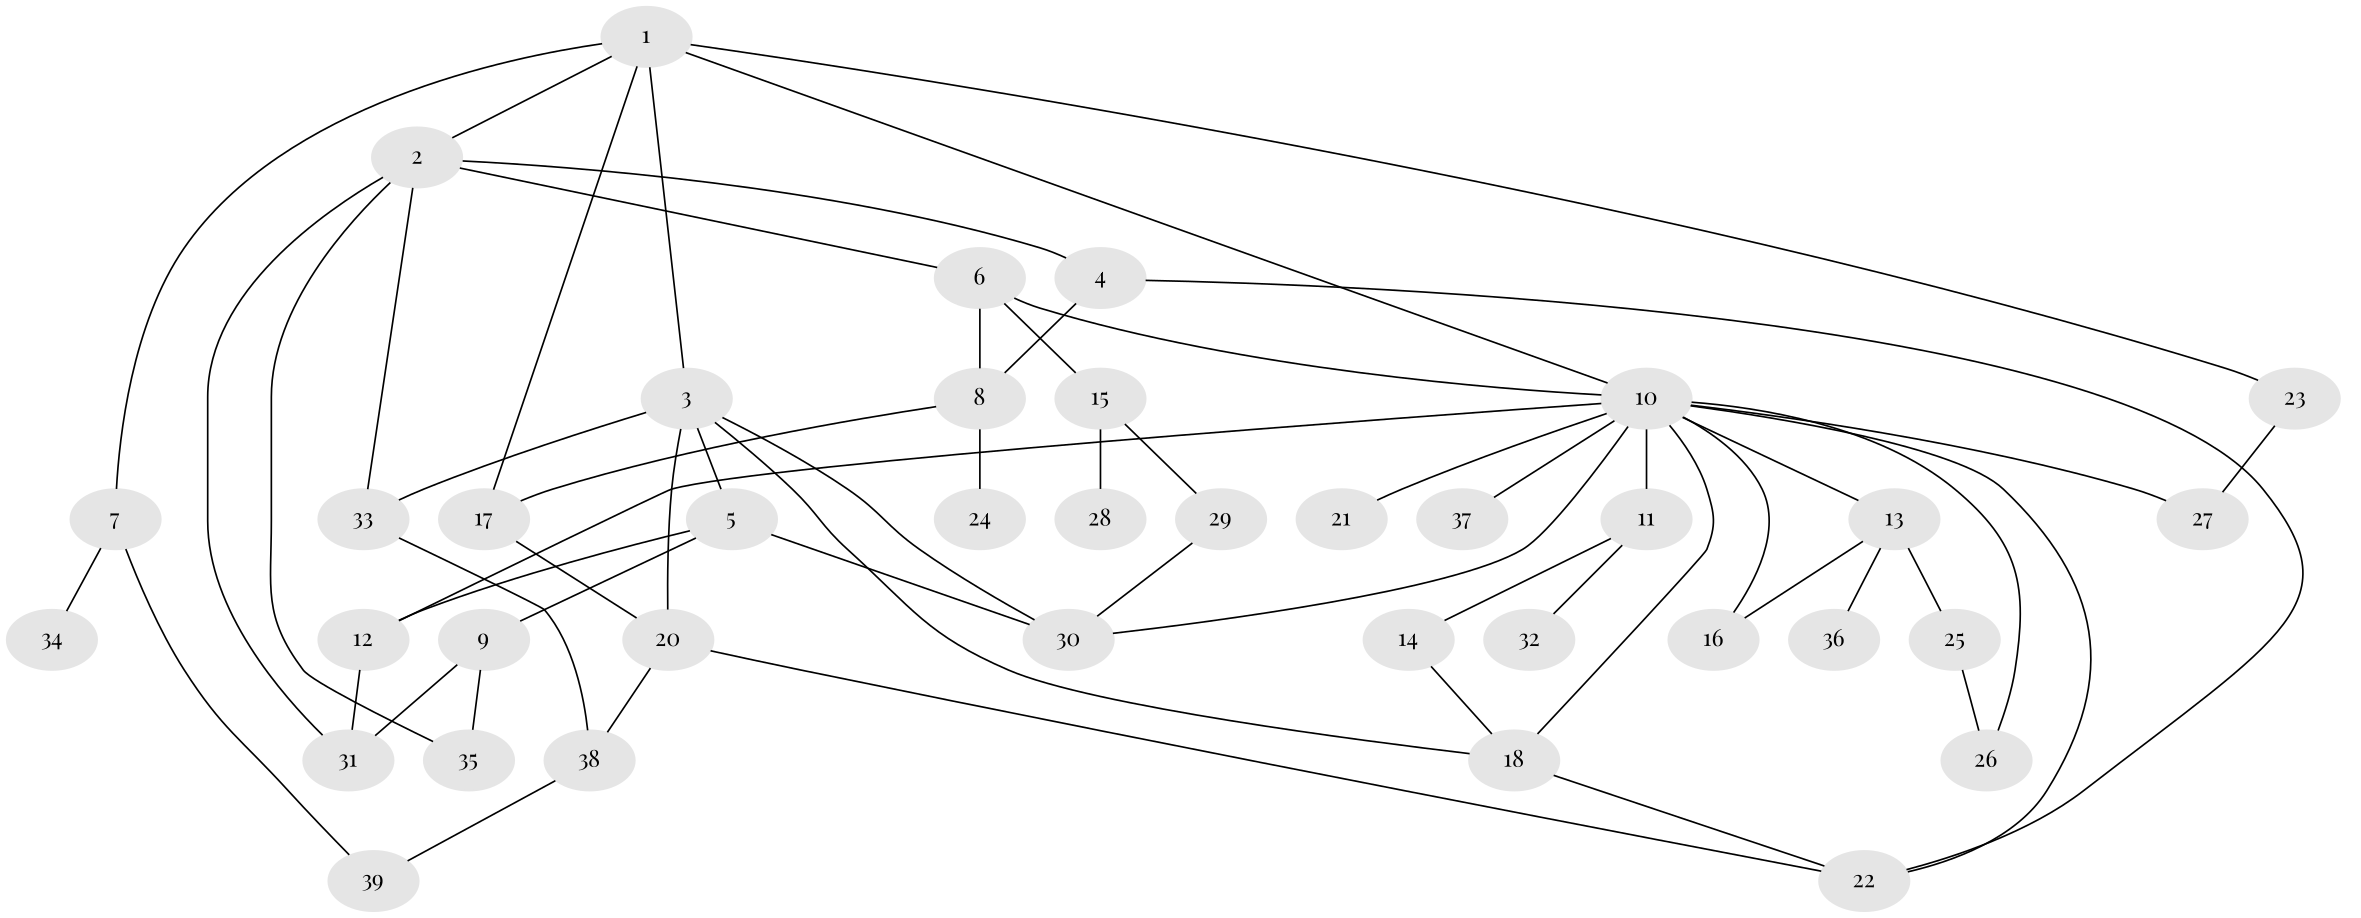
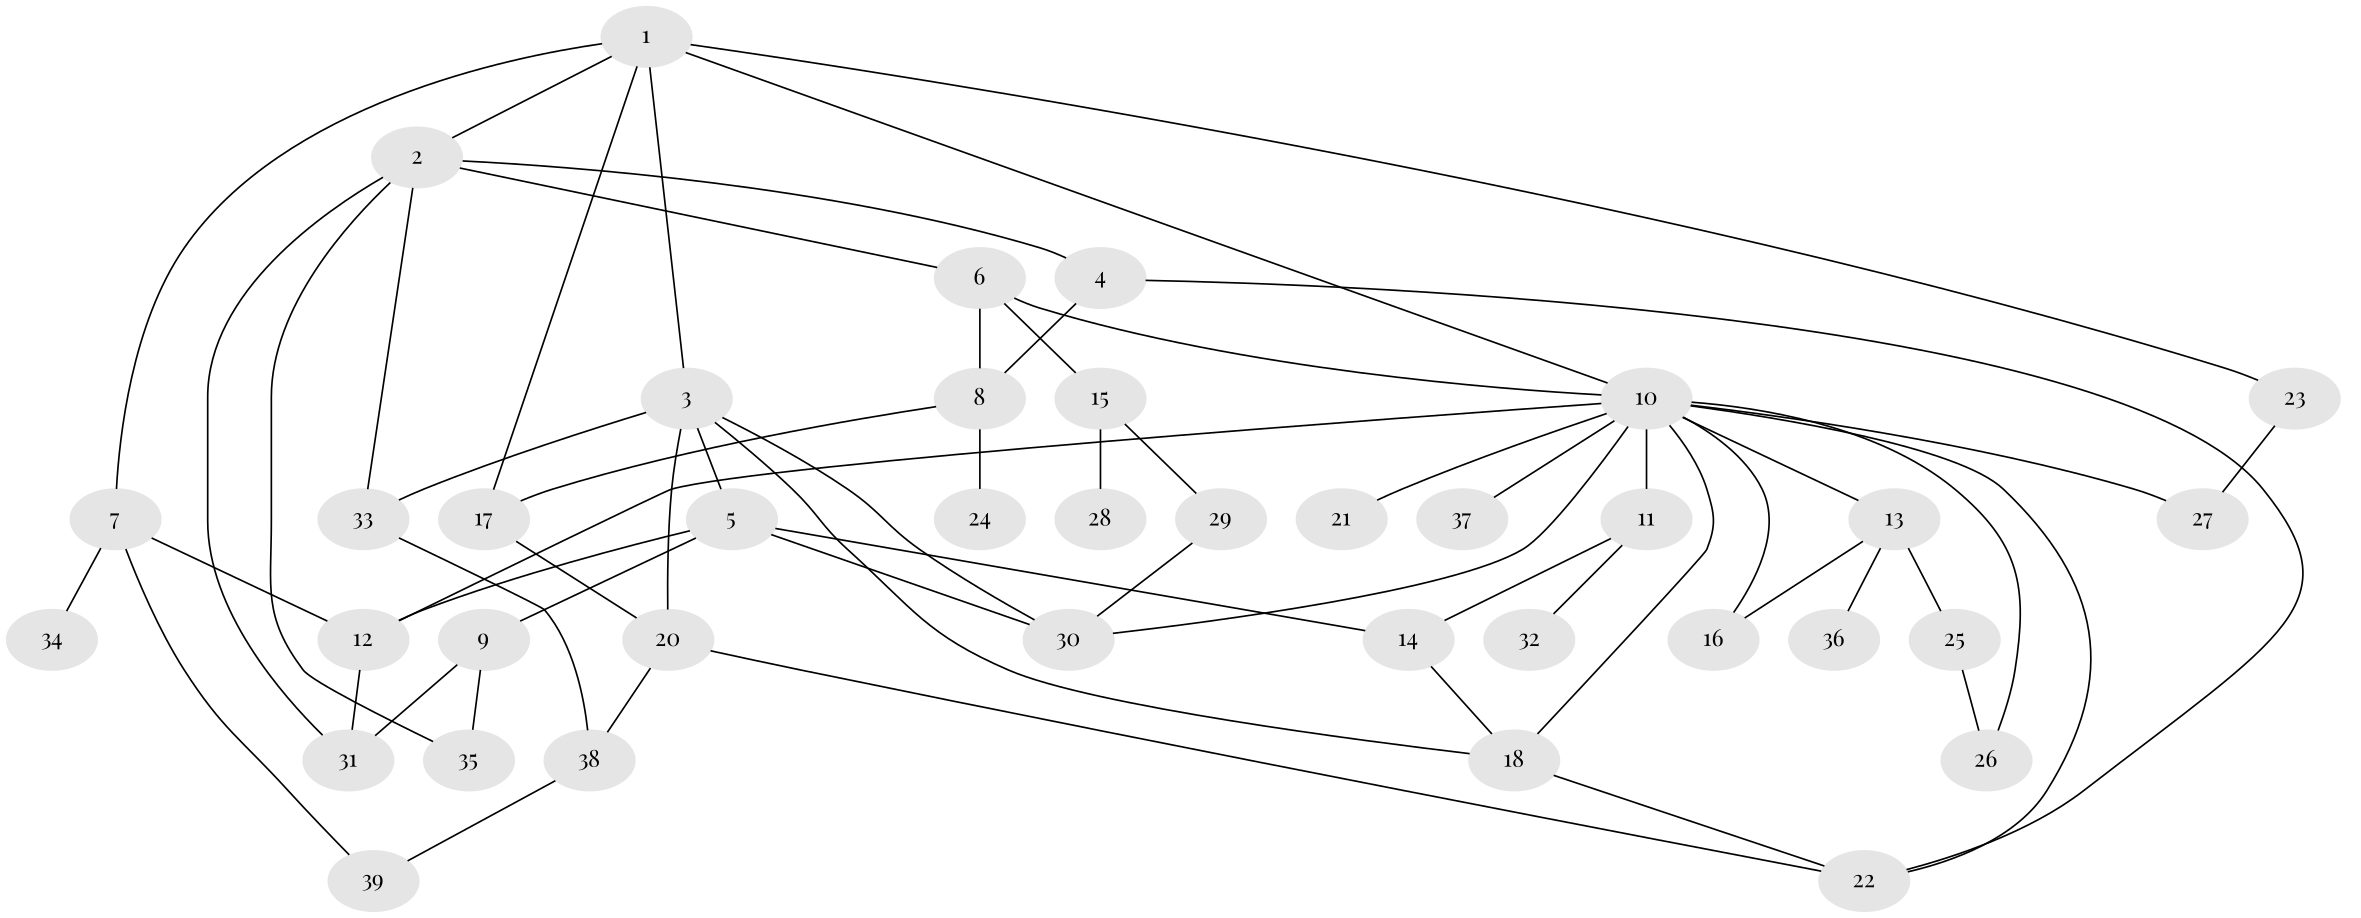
edge "7" -- "12": added
edge "5" -- "14": added
